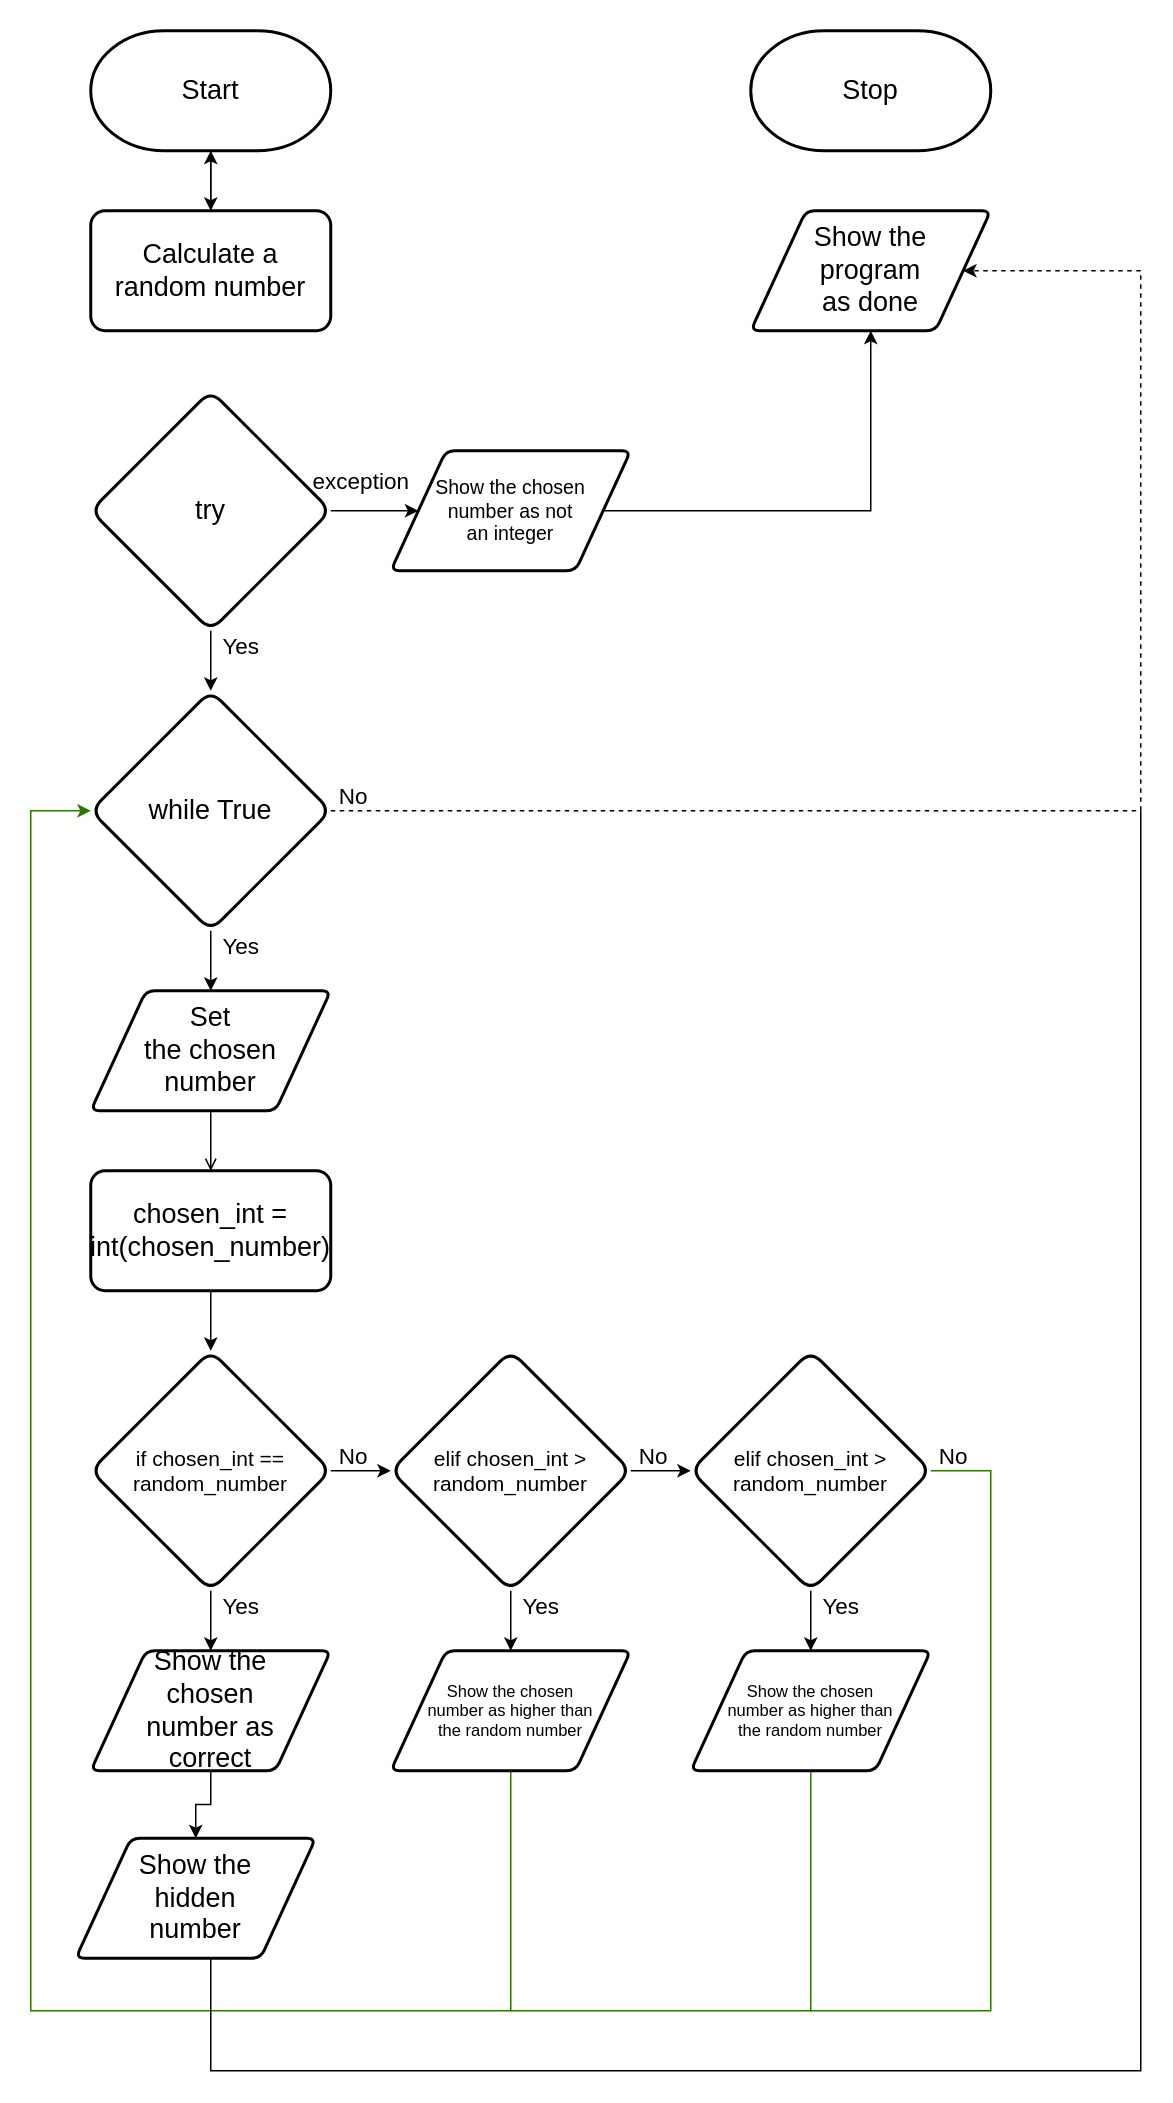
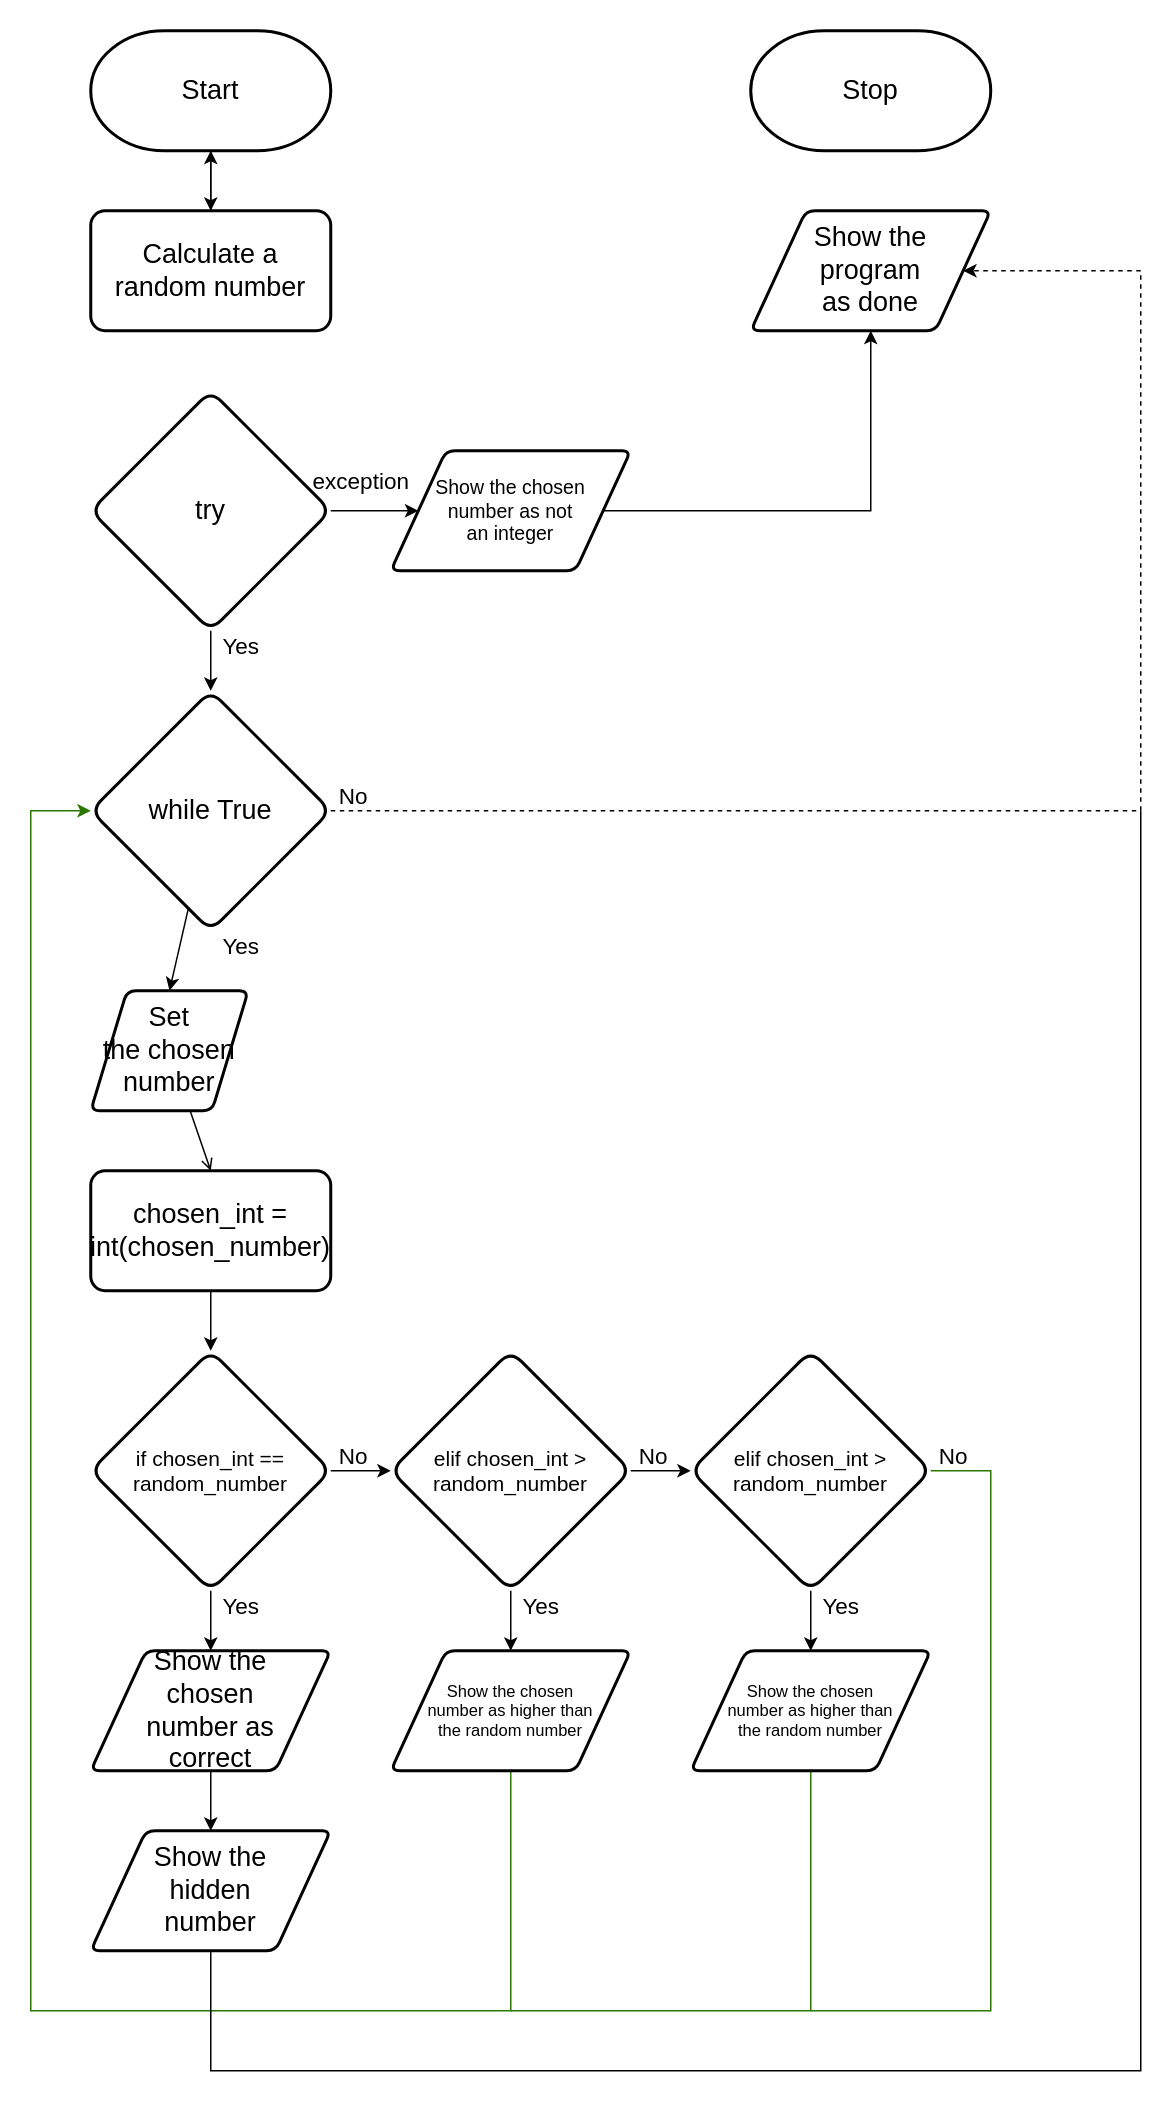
node "Set the chosen number": size 240x120 -> 158x120
node "Show the hidden number": moved (196, 1898) -> (211, 1891)
